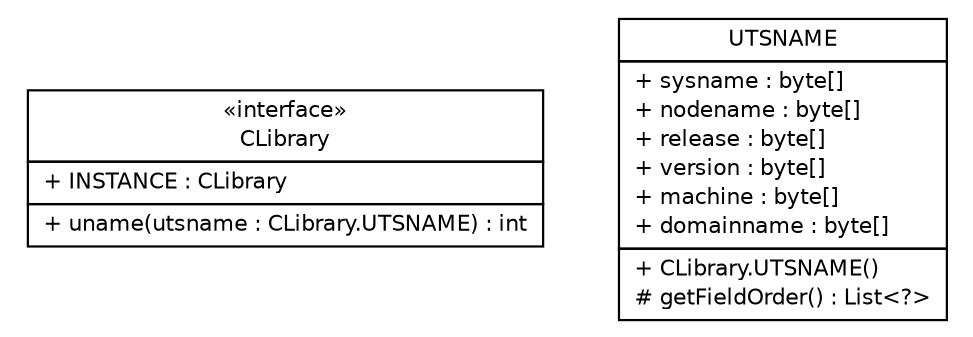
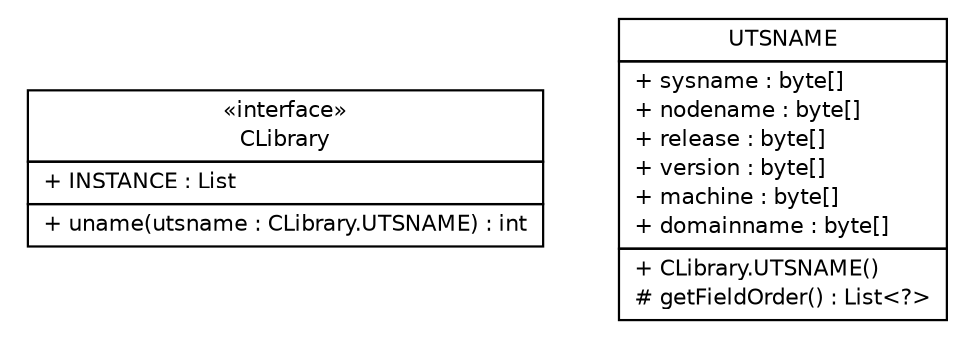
node "CLibrary": text "+ INSTANCE : CLibrary" -> "+ INSTANCE : List"
